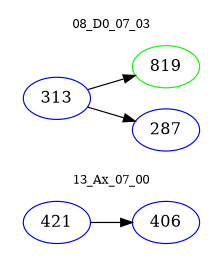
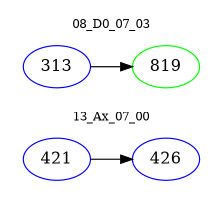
node "287": removed
node "406": label "406" -> "426"
